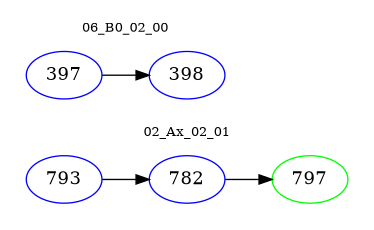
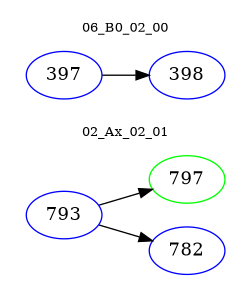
edge "782" -> "797": now "793" -> "797"
